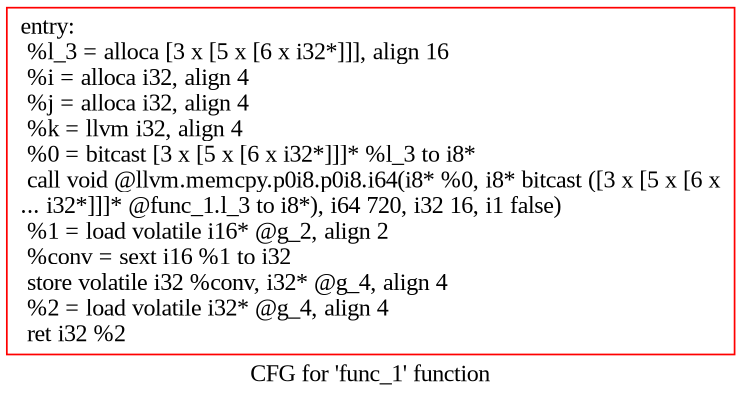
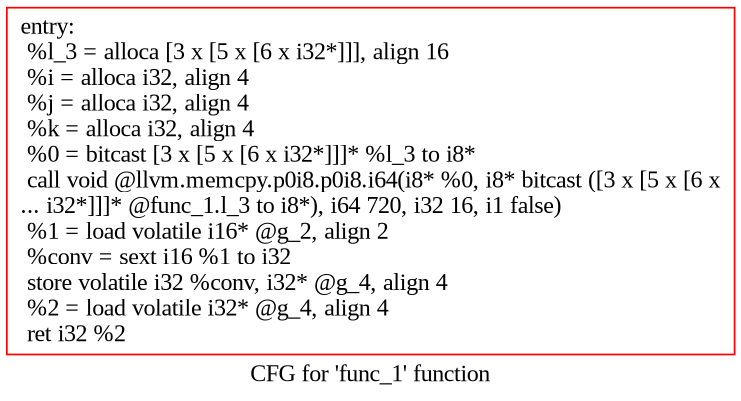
node "entry:": text "%k = llvm i32, align 4" -> "%k = alloca i32, align 4"
